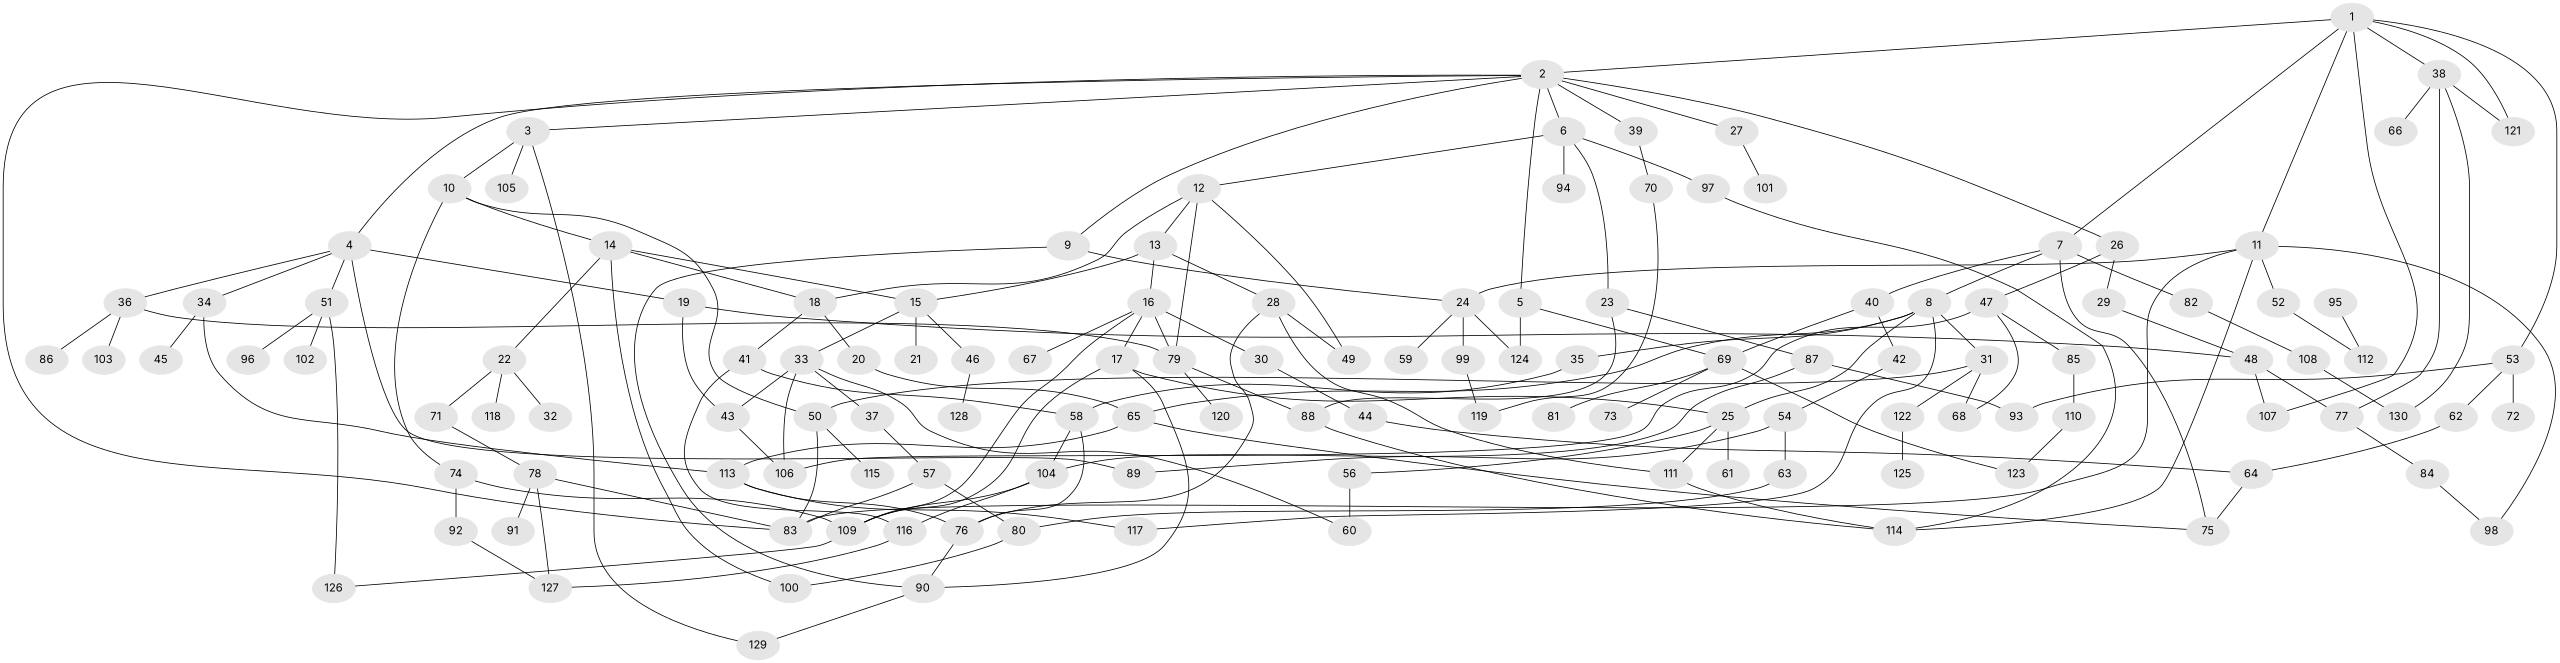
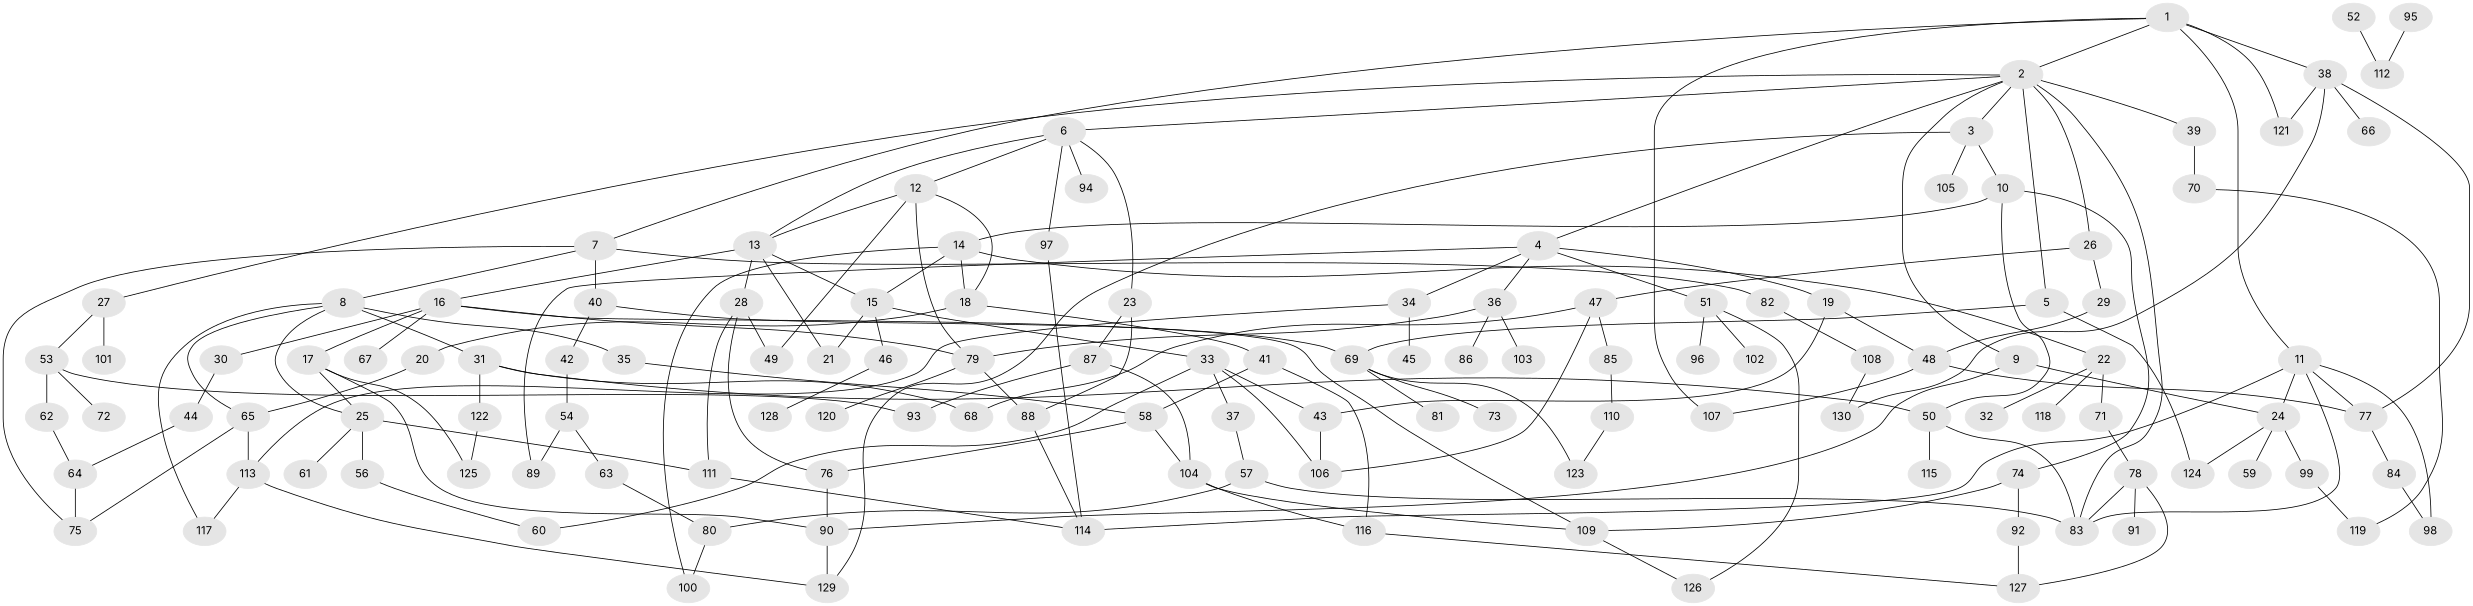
edge "1" -- "53": now "27" -- "53"
edge "6" -- "13": added
edge "11" -- "52": now "11" -- "77"
edge "13" -- "21": added
edge "17" -- "109": now "17" -- "125"
edge "113" -- "76": now "113" -- "129"
